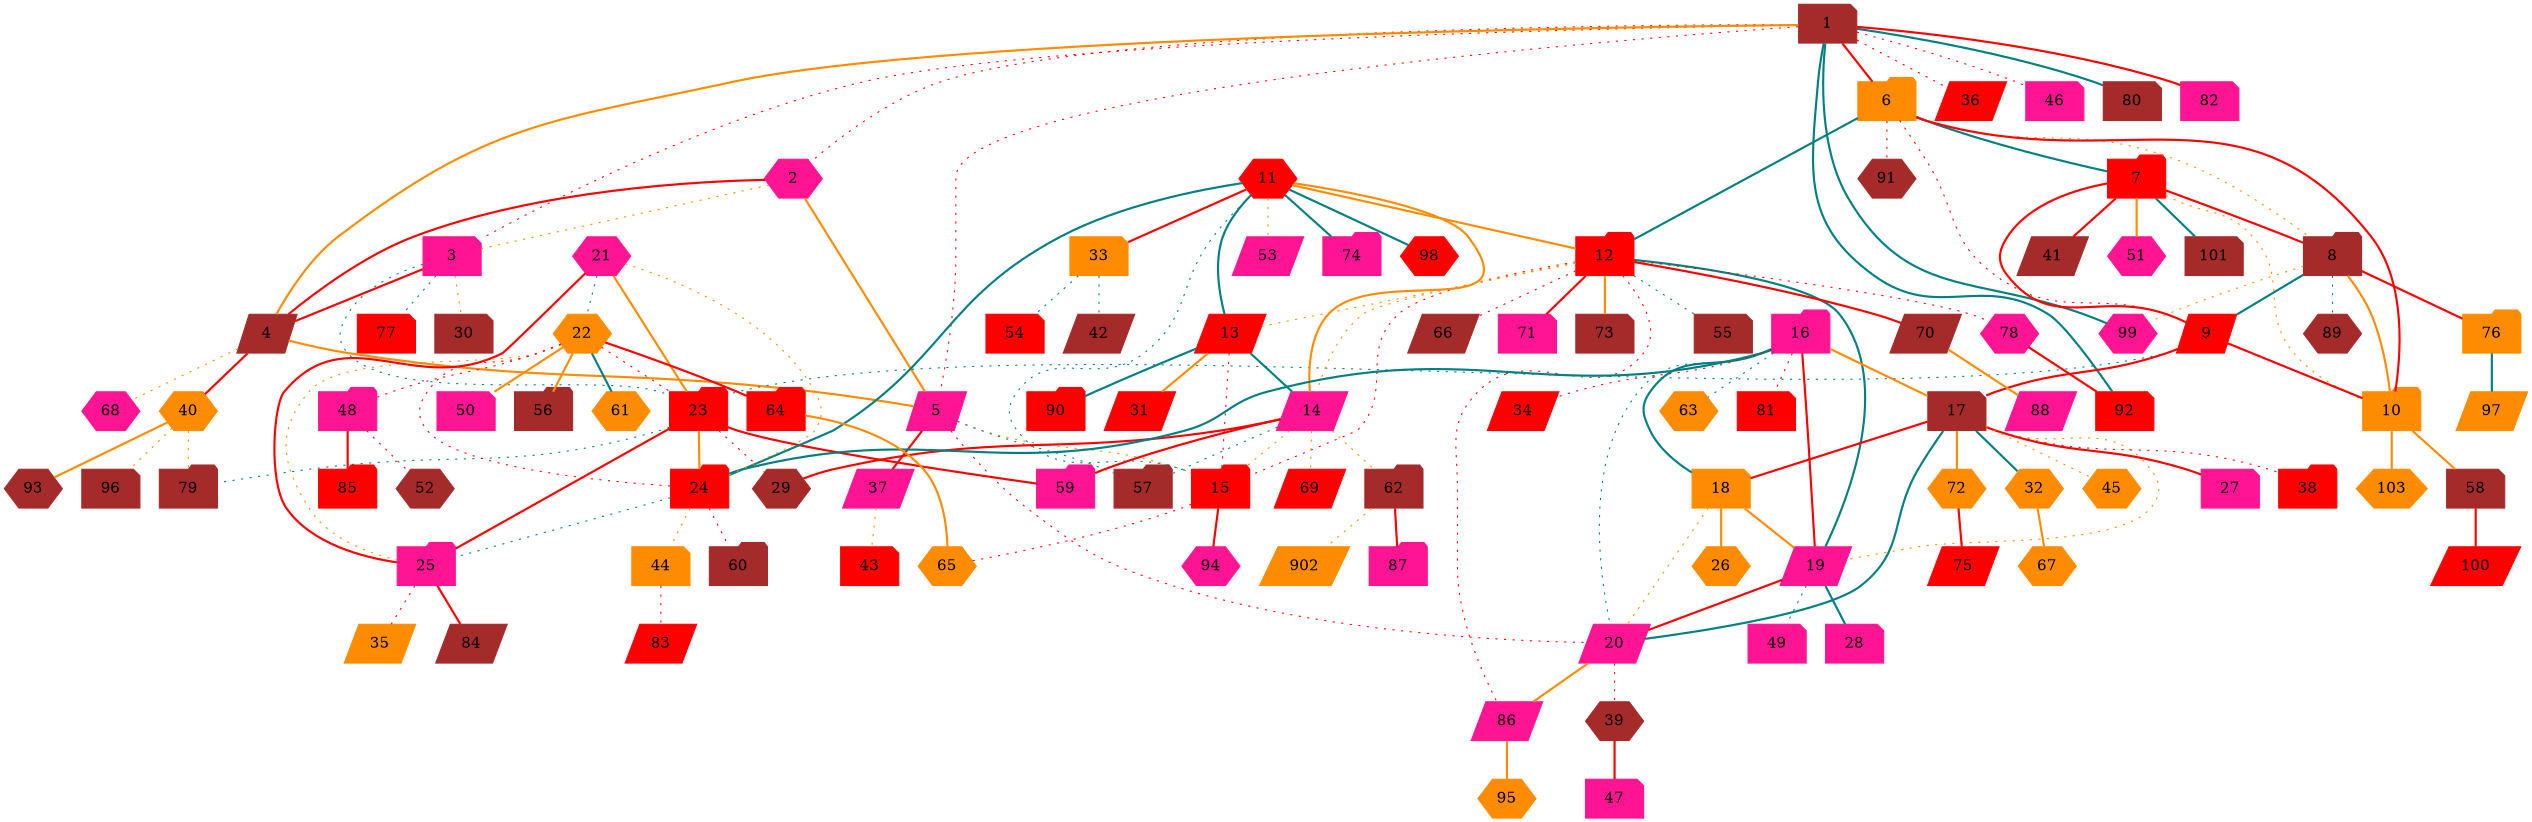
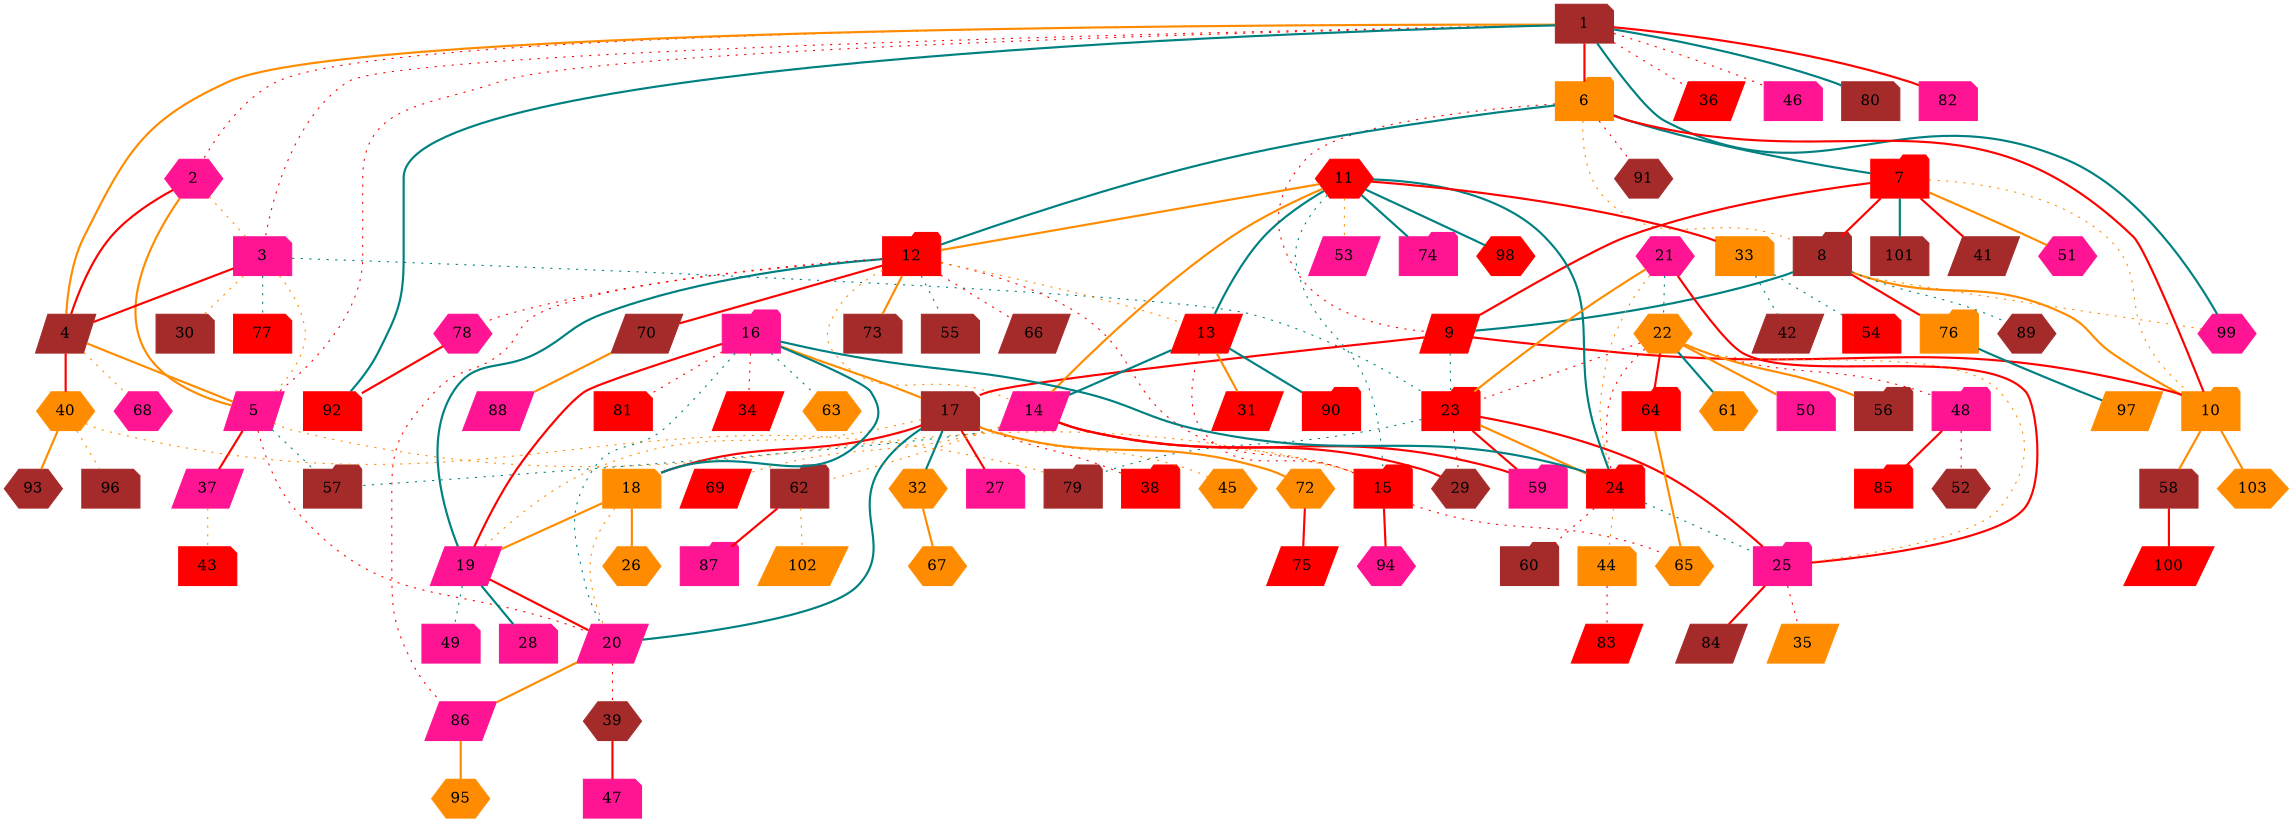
node "71": removed
edge "3" -- "5": added
node "902": label "902" -> "102"
